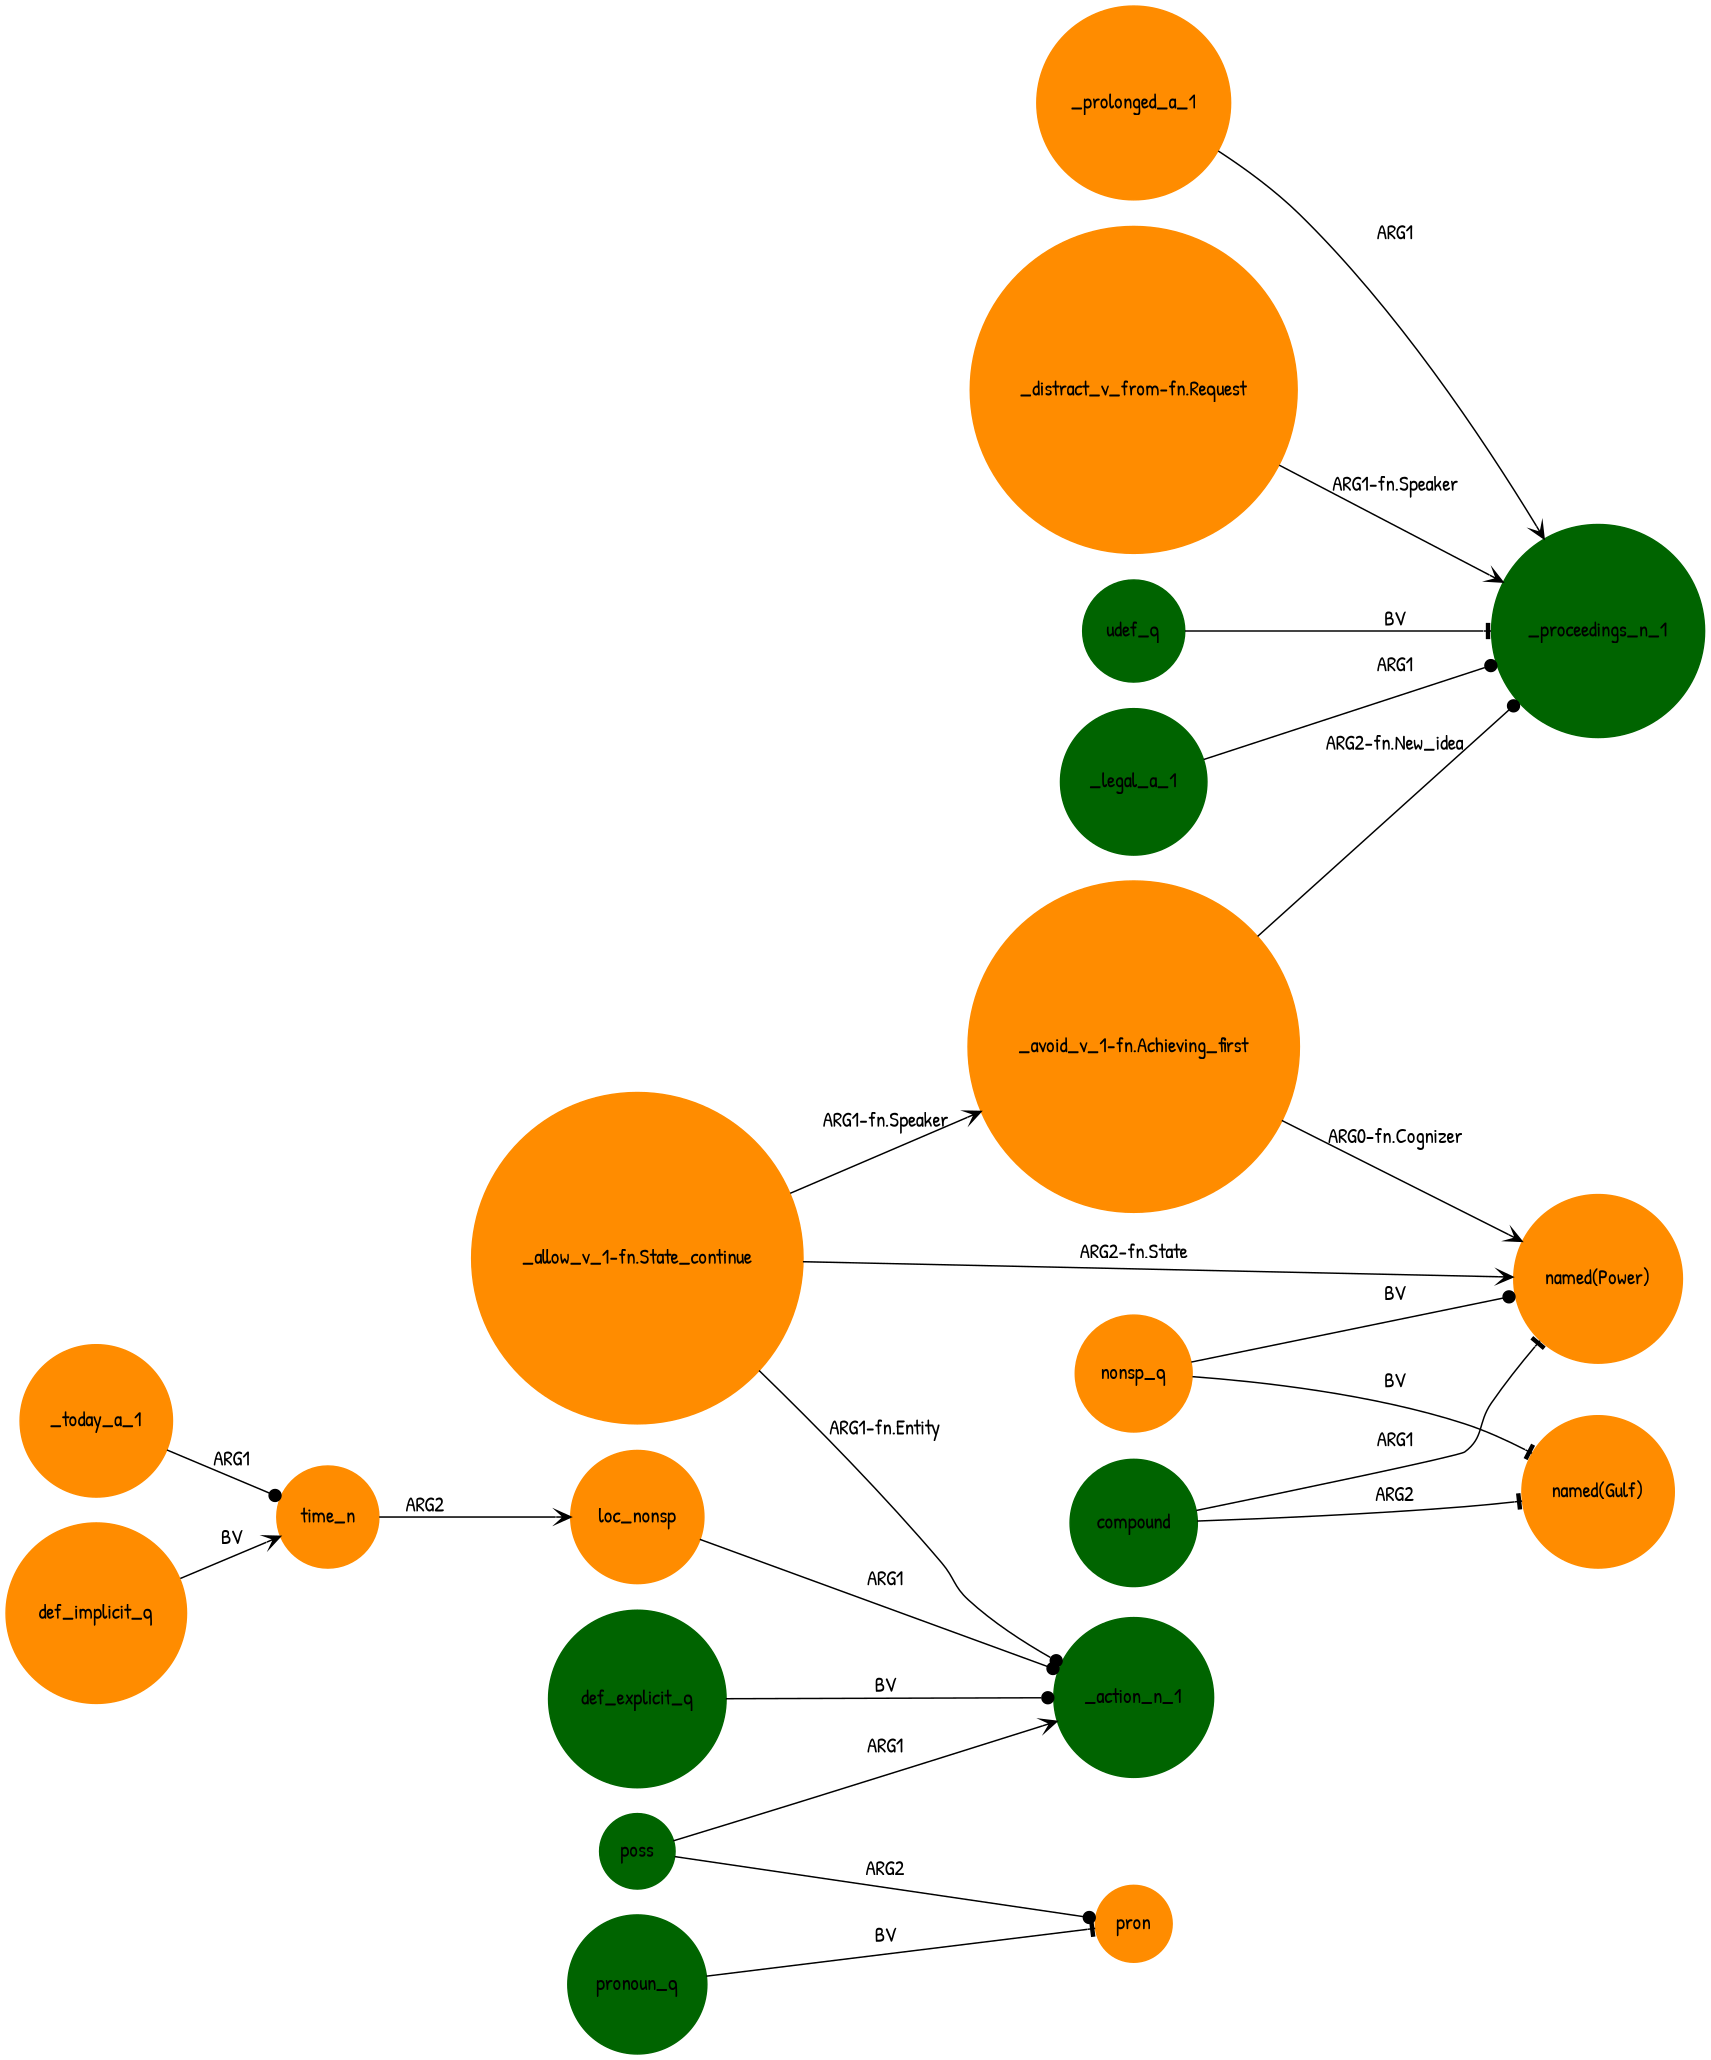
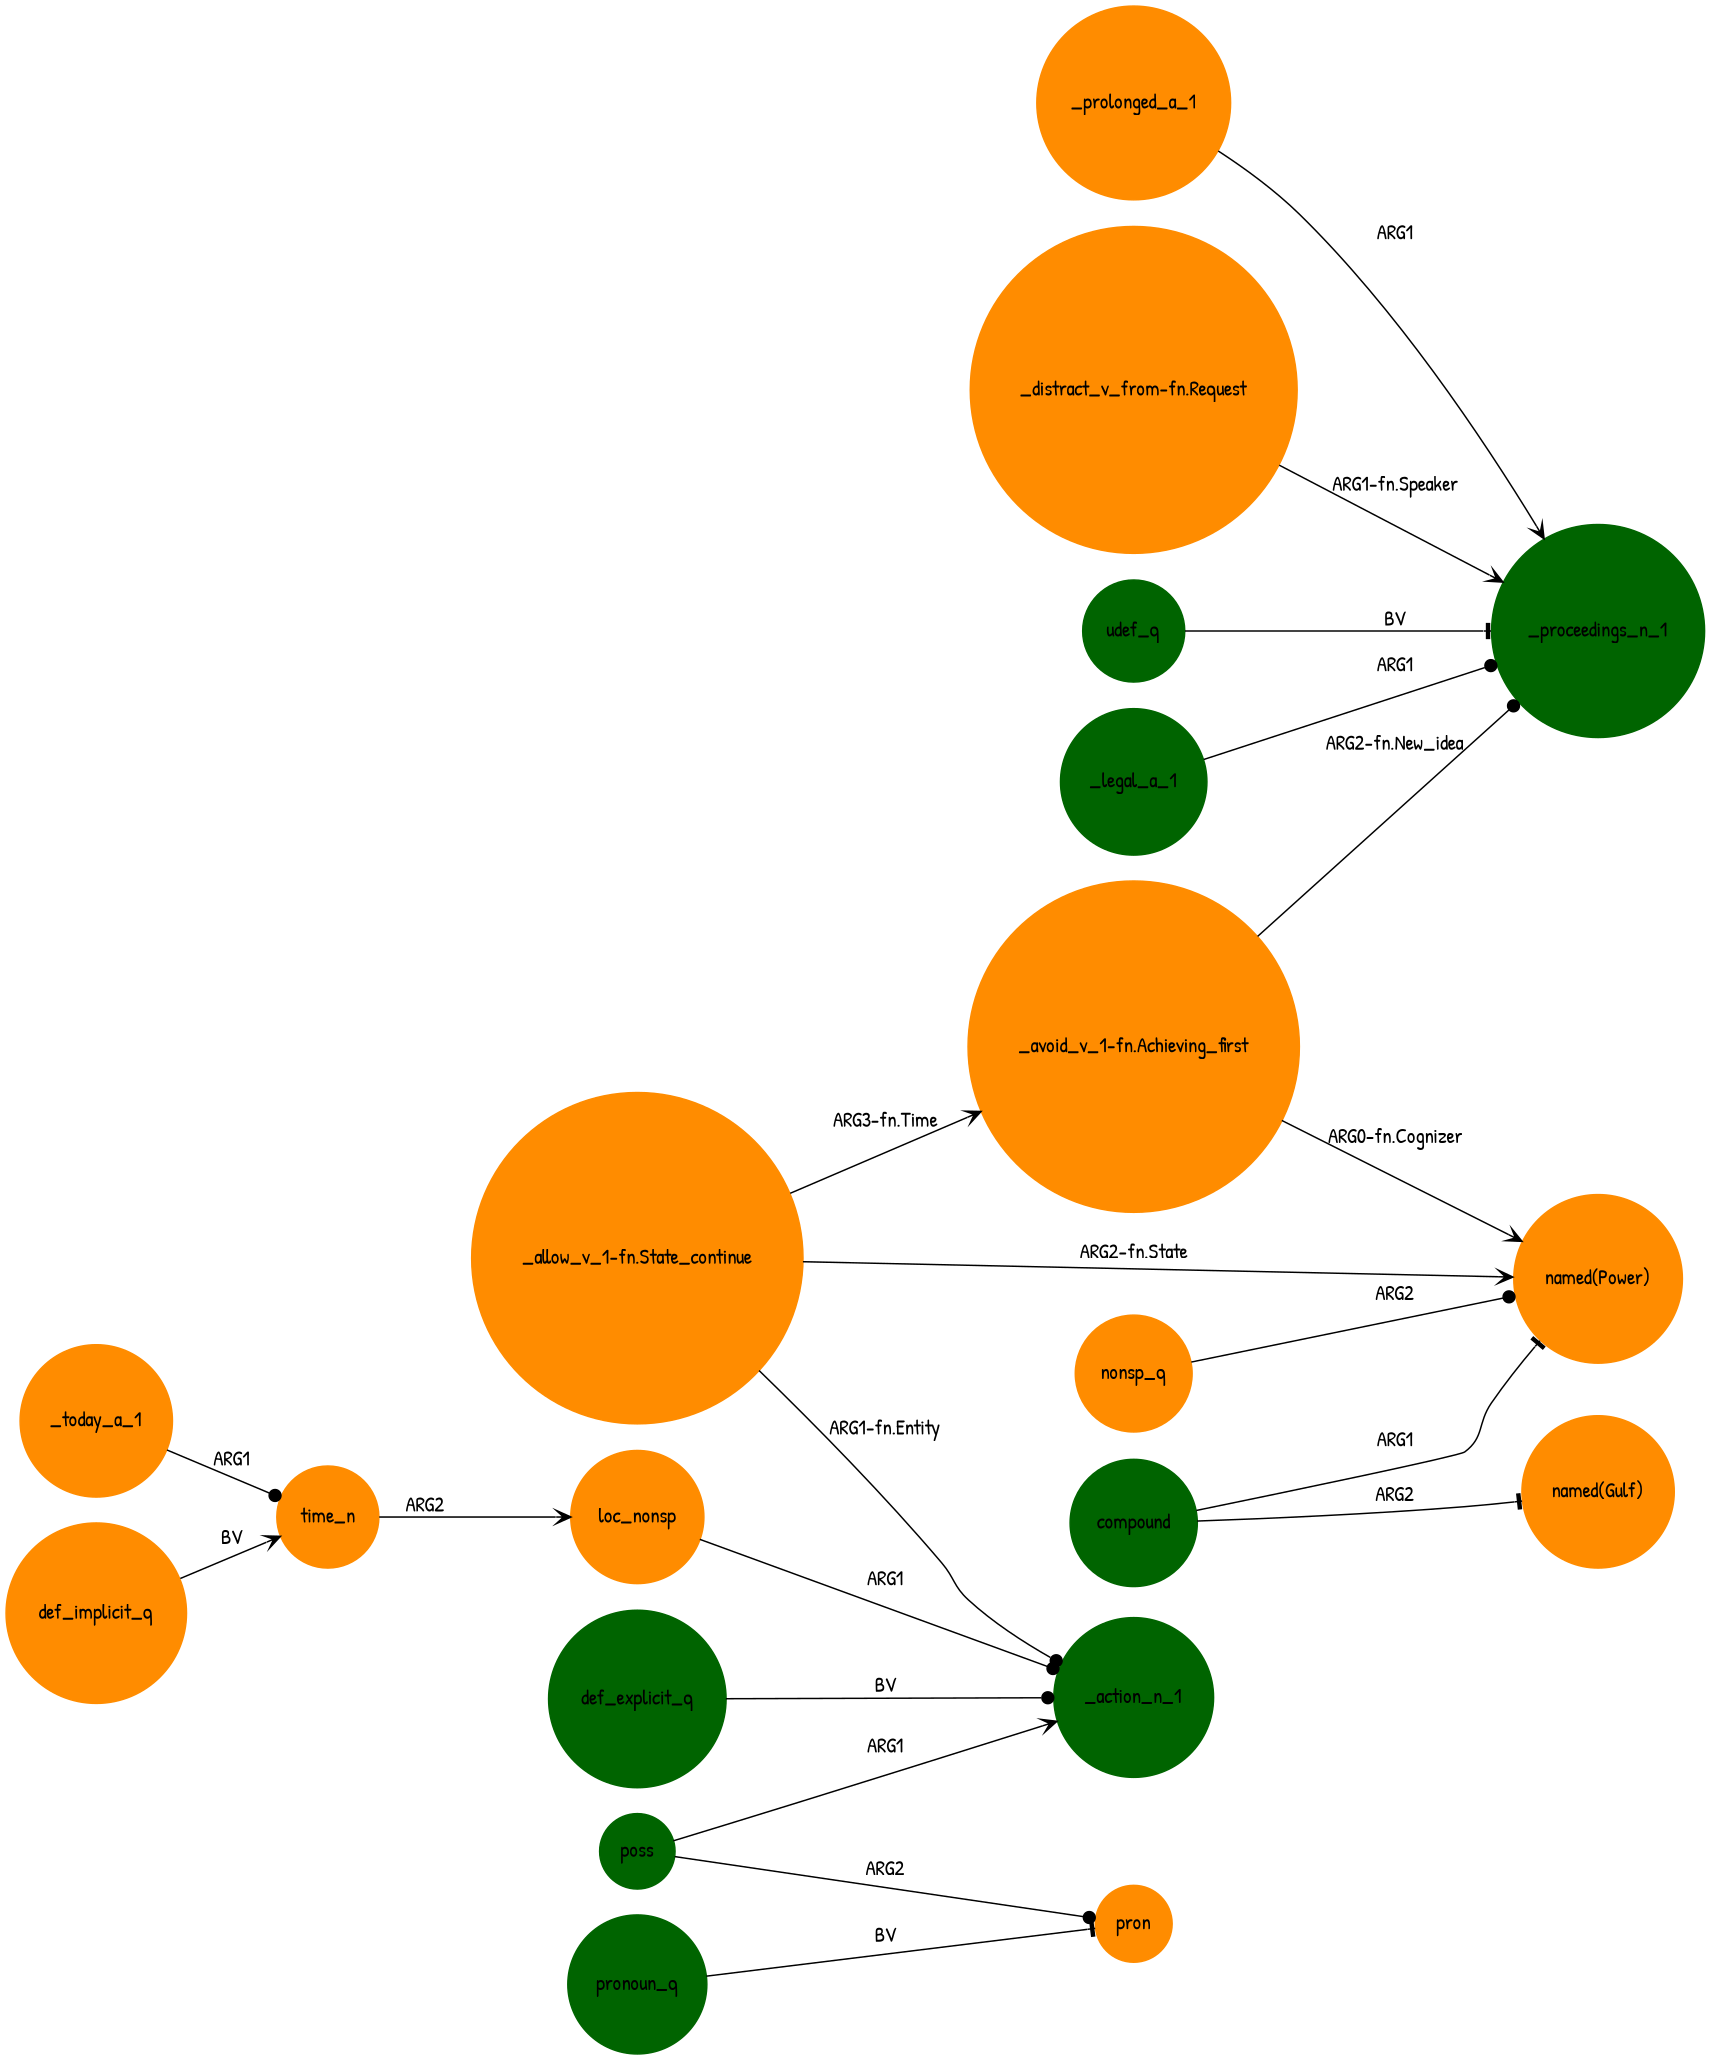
edge "_allow_v_1-fn.State_continue" -> "_avoid_v_1-fn.Achieving_first": label "ARG1-fn.Speaker" -> "ARG3-fn.Time"
edge "nonsp_q" -> "named(Power)": label "BV" -> "ARG2"
edge "nonsp_q" -> "named(Gulf)": removed, label "BV"
